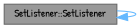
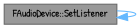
node "SetListener::SetListener": label "SetListener::SetListener" -> "FAudioDevice::SetListener"
